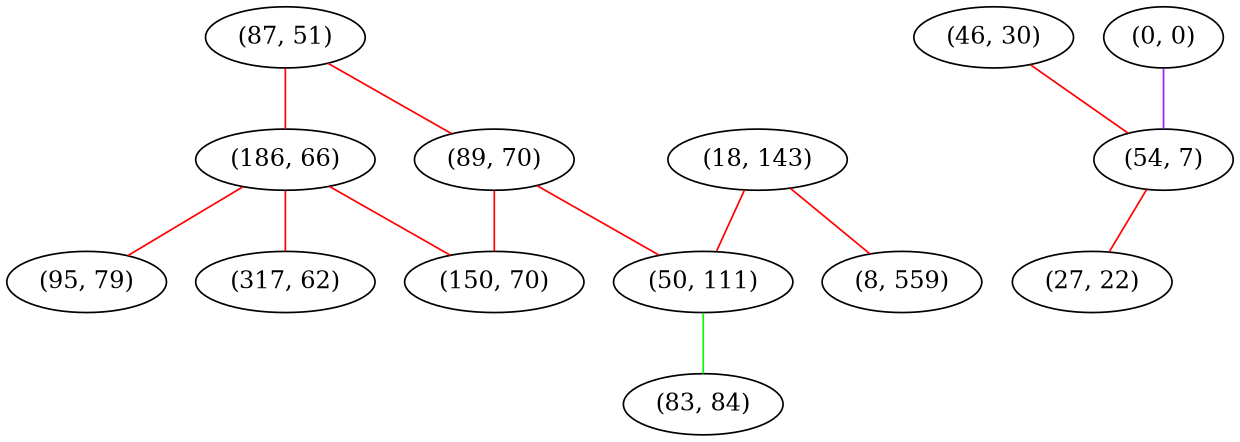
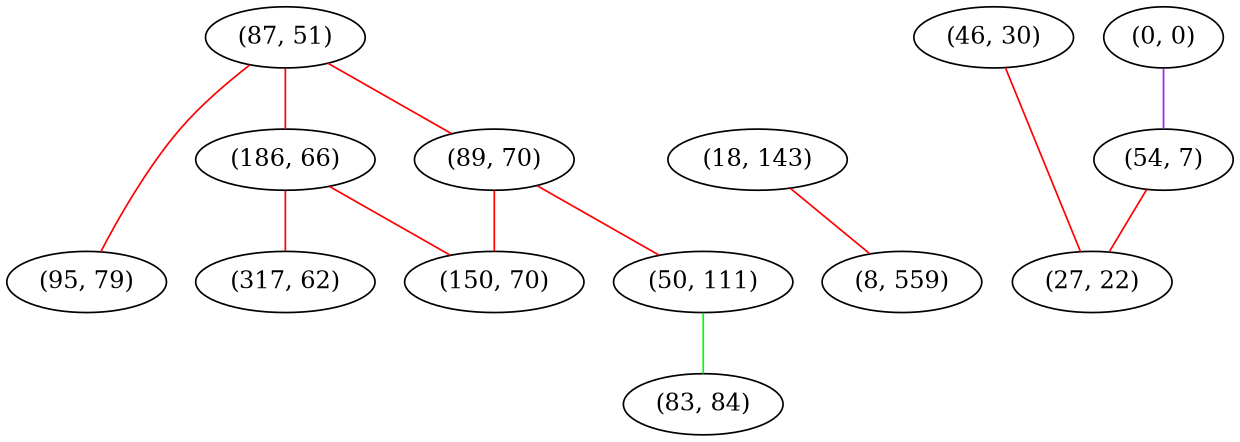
edge "(46, 30)" -- "(54, 7)": now "(46, 30)" -- "(27, 22)"
edge "(186, 66)" -- "(95, 79)": now "(87, 51)" -- "(95, 79)"
edge "(18, 143)" -- "(50, 111)": removed
